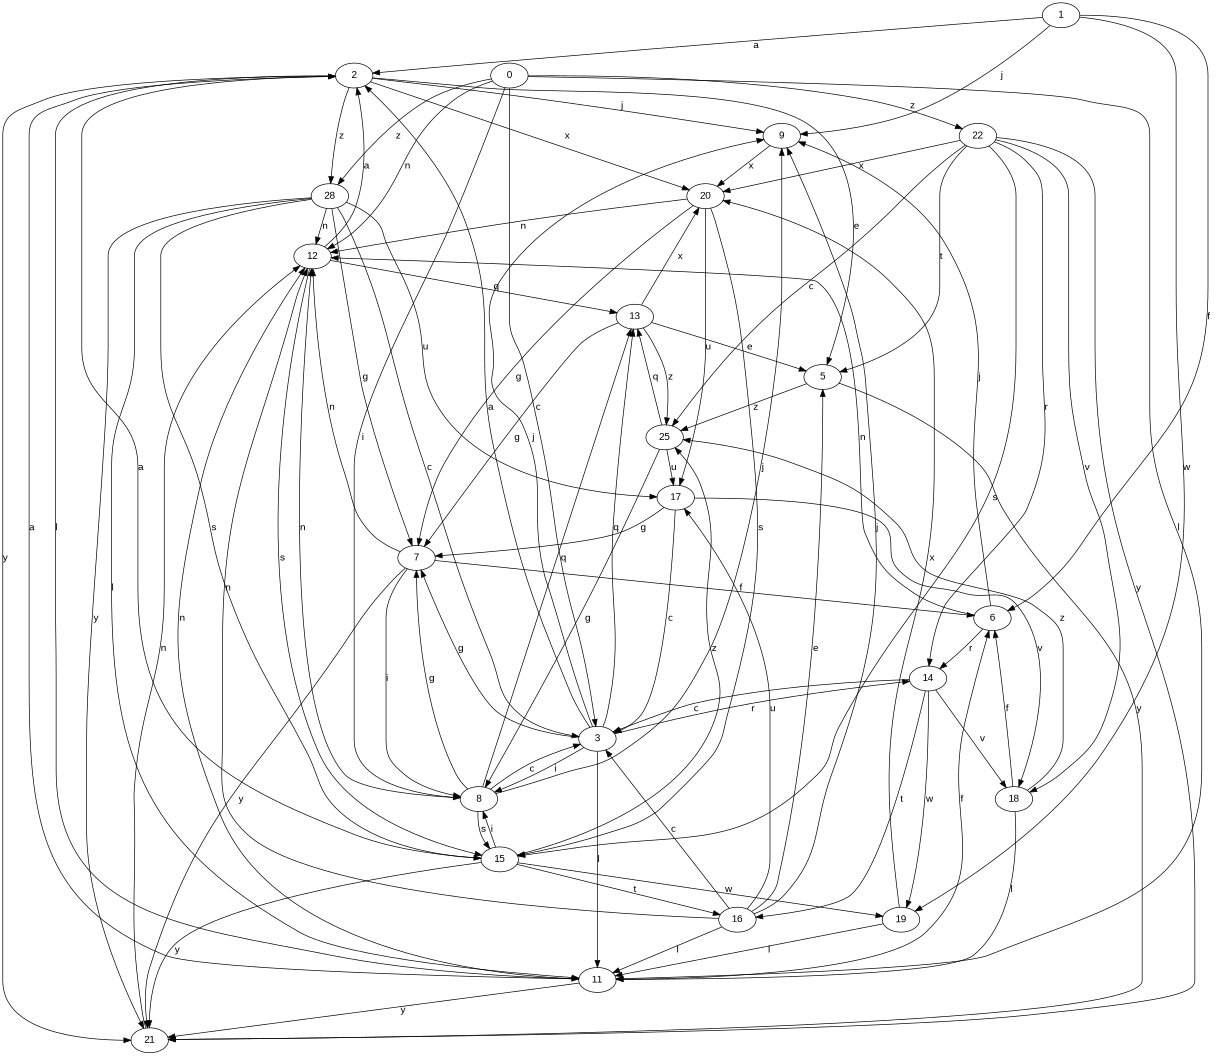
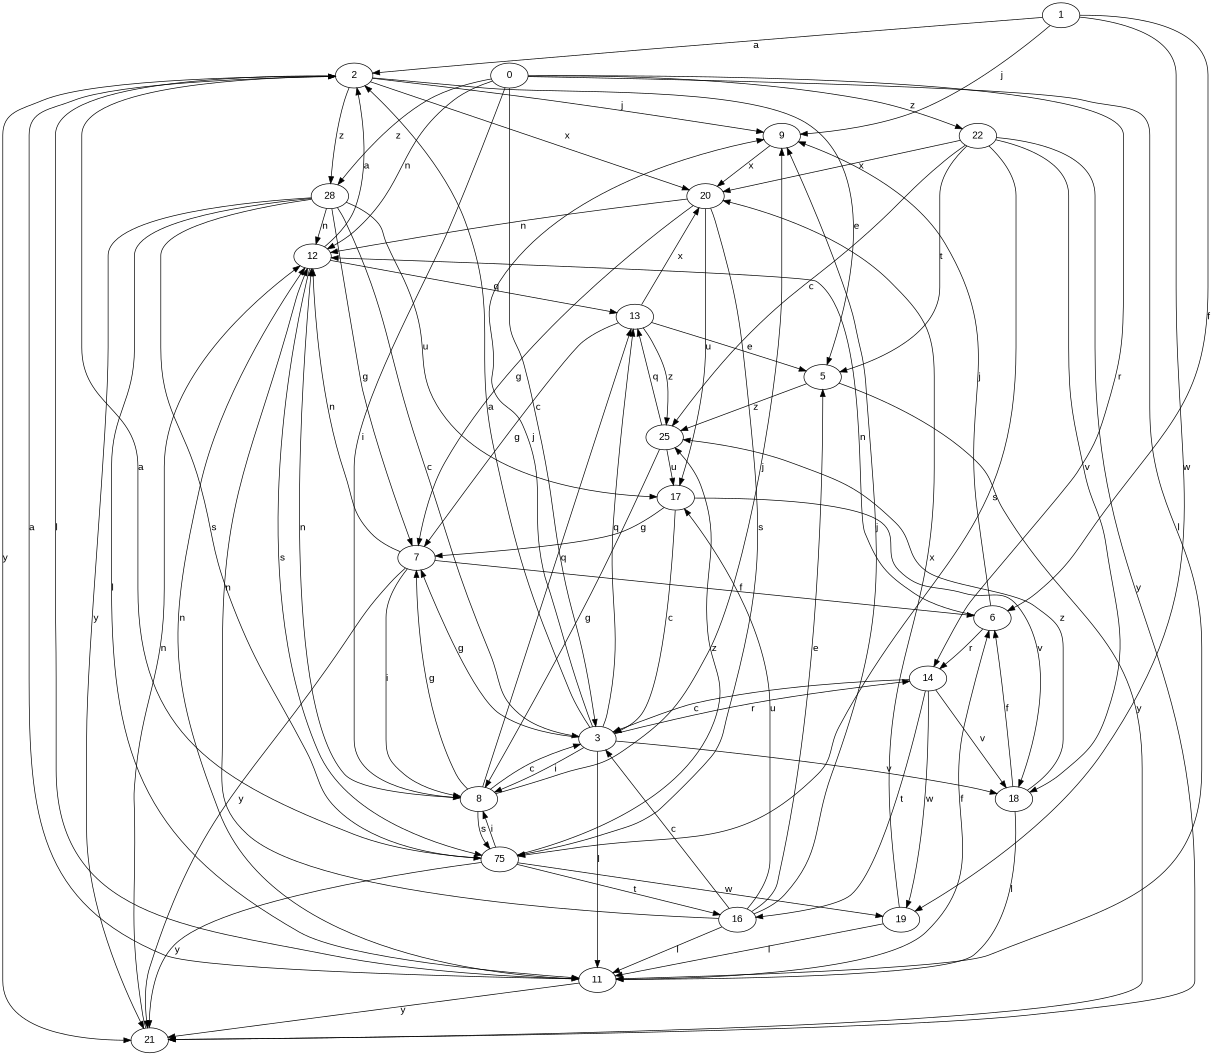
edge "22" -> "14": now "0" -> "14"
edge "3" -> "18": added, label "v"
node "15": label "15" -> "75"
